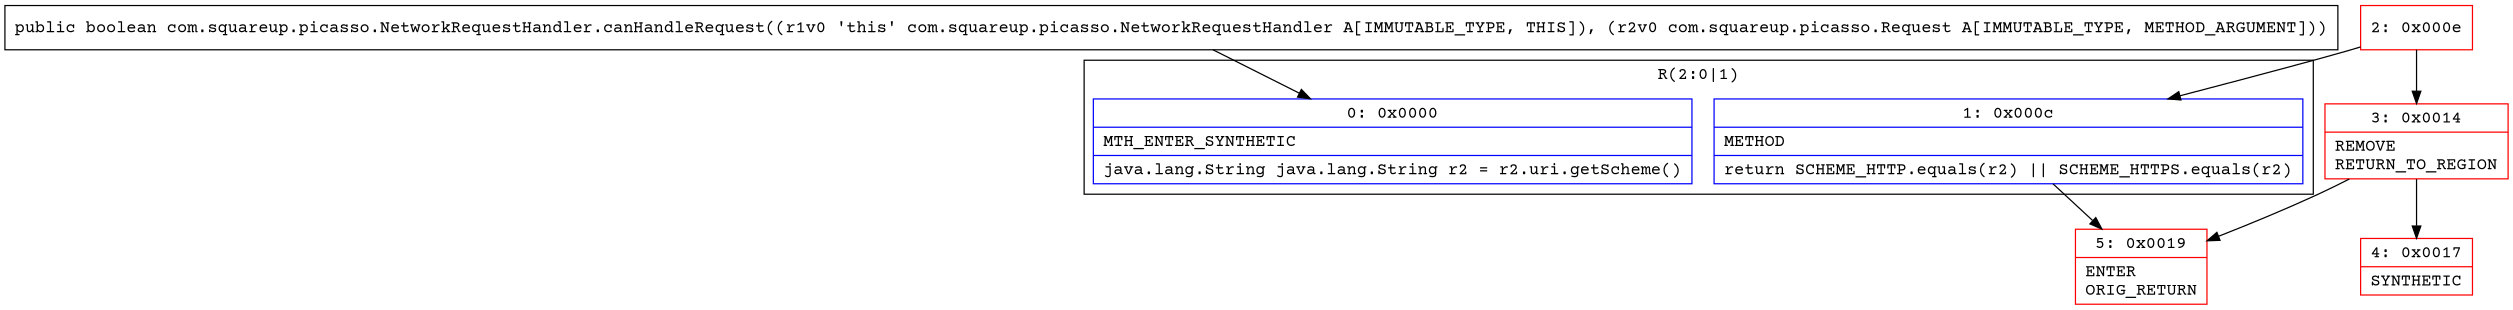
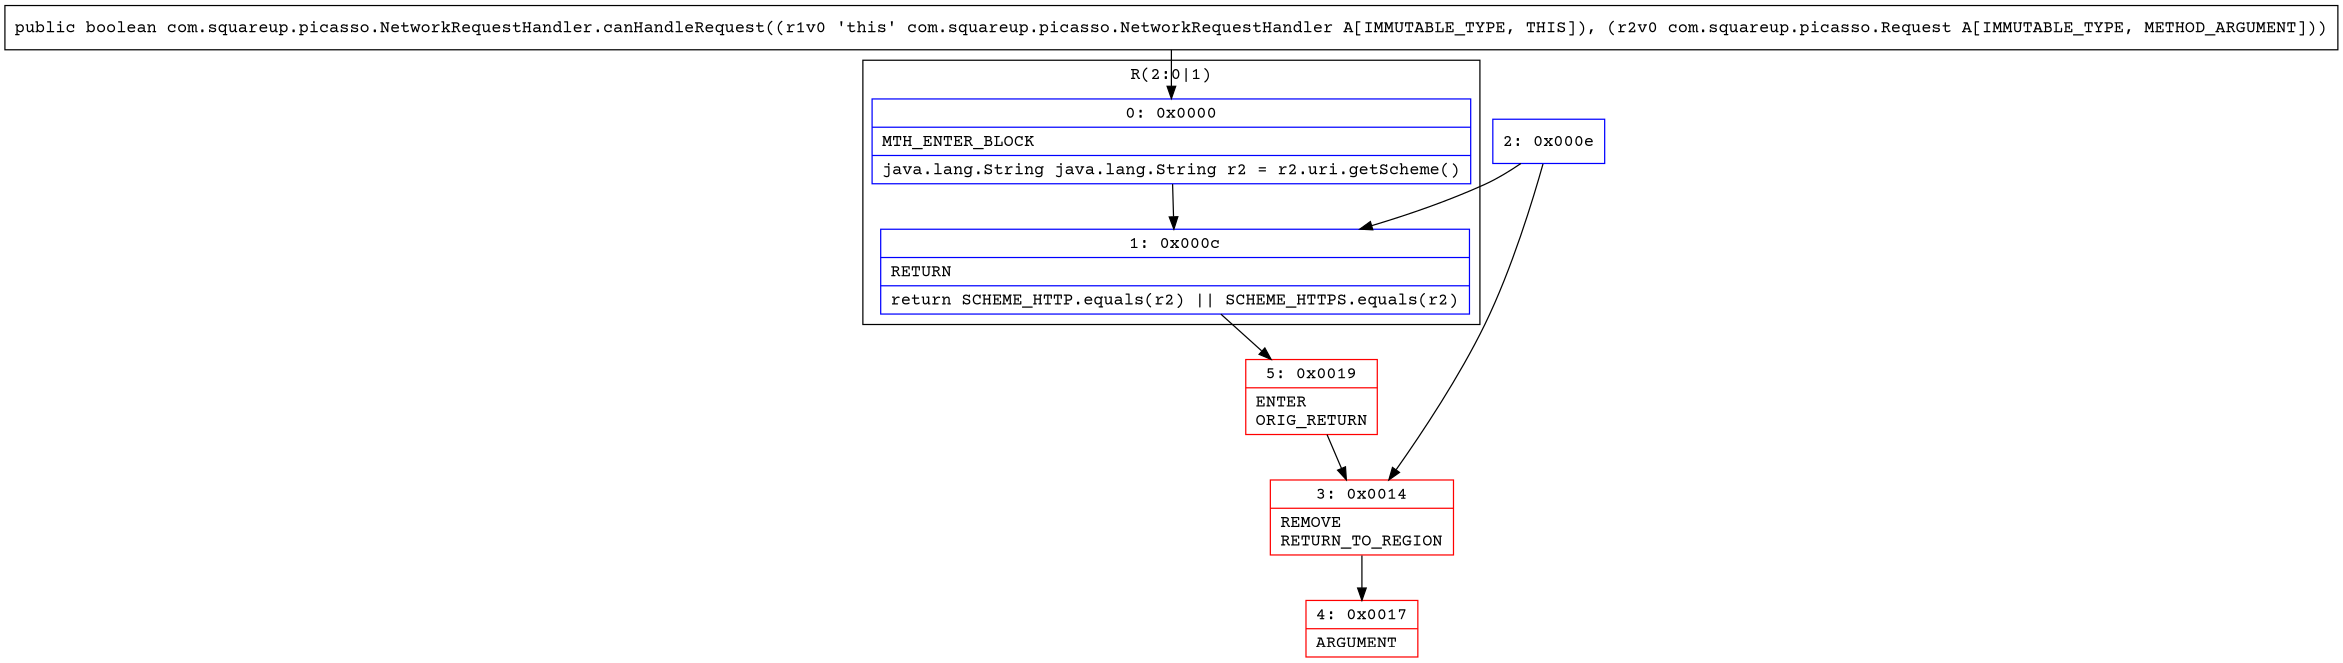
node "2: 0x000e": color red -> blue
node "0: 0x0000": text "MTH_ENTER_SYNTHETIC" -> "MTH_ENTER_BLOCK"
node "1: 0x000c": text "METHOD" -> "RETURN"
edge "0: 0x0000" -> "1: 0x000c": added
edge "3: 0x0014" -> "5: 0x0019": reversed
node "4: 0x0017": text "SYNTHETIC" -> "ARGUMENT"
